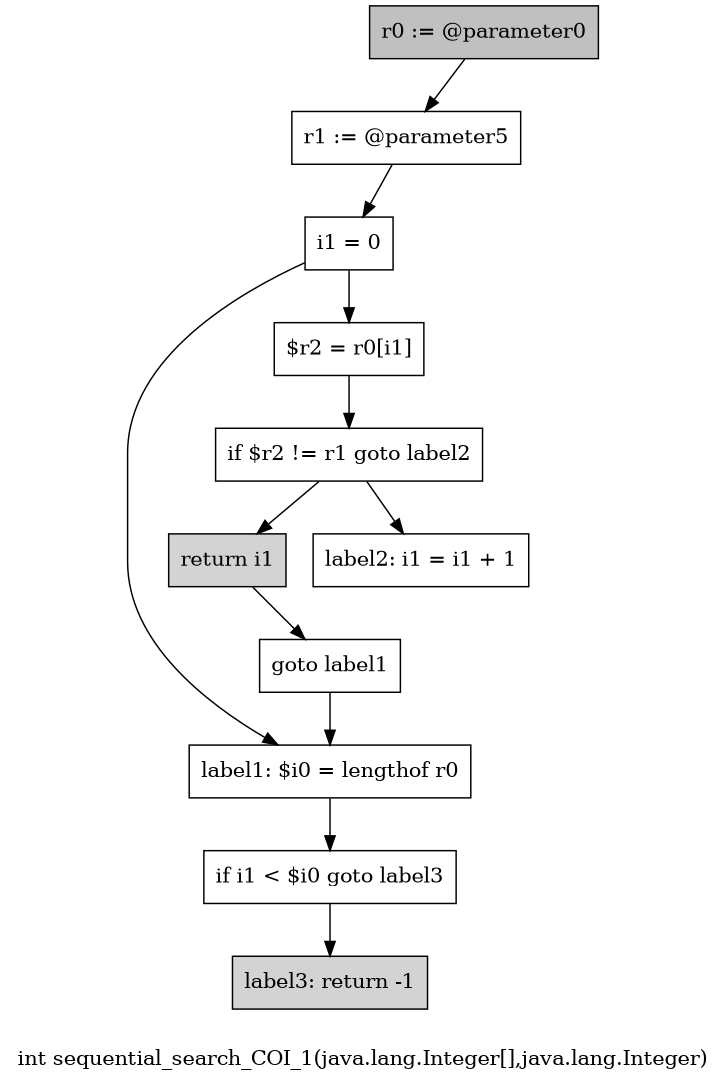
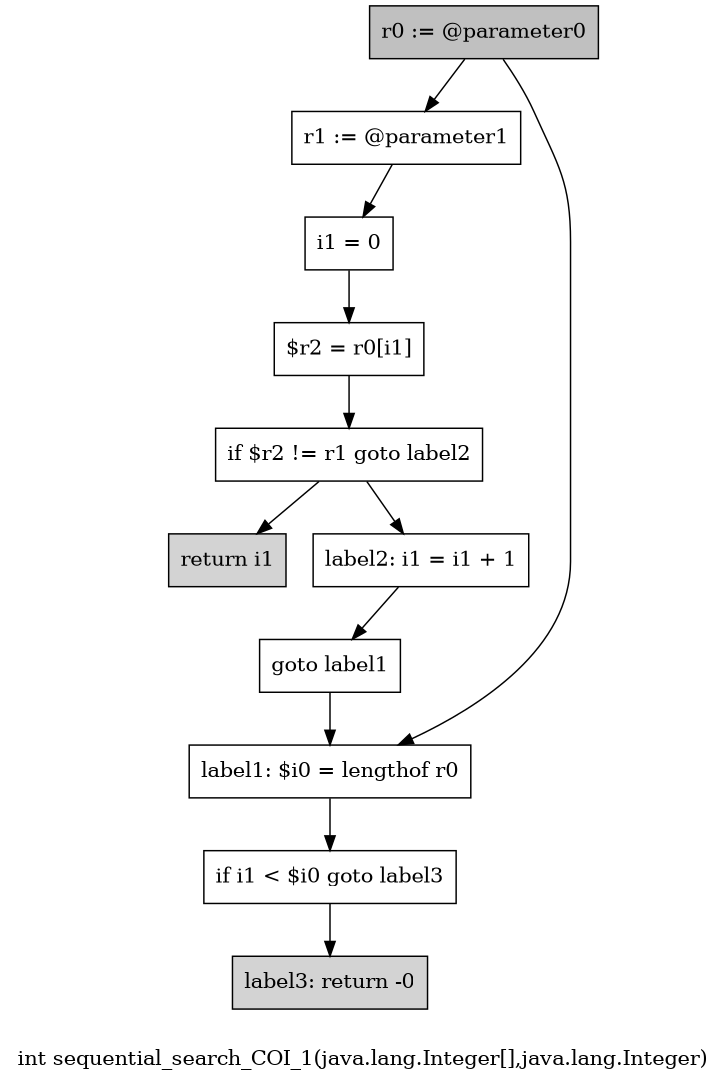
node "r1 := @parameter5": label "r1 := @parameter5" -> "r1 := @parameter1"
edge "i1 = 0" -> "label1: $i0 = lengthof r0": now "r0 := @parameter0" -> "label1: $i0 = lengthof r0"
edge "return i1" -> "goto label1": now "label2: i1 = i1 + 1" -> "goto label1"
node "label3: return -1": label "label3: return -1" -> "label3: return -0"
